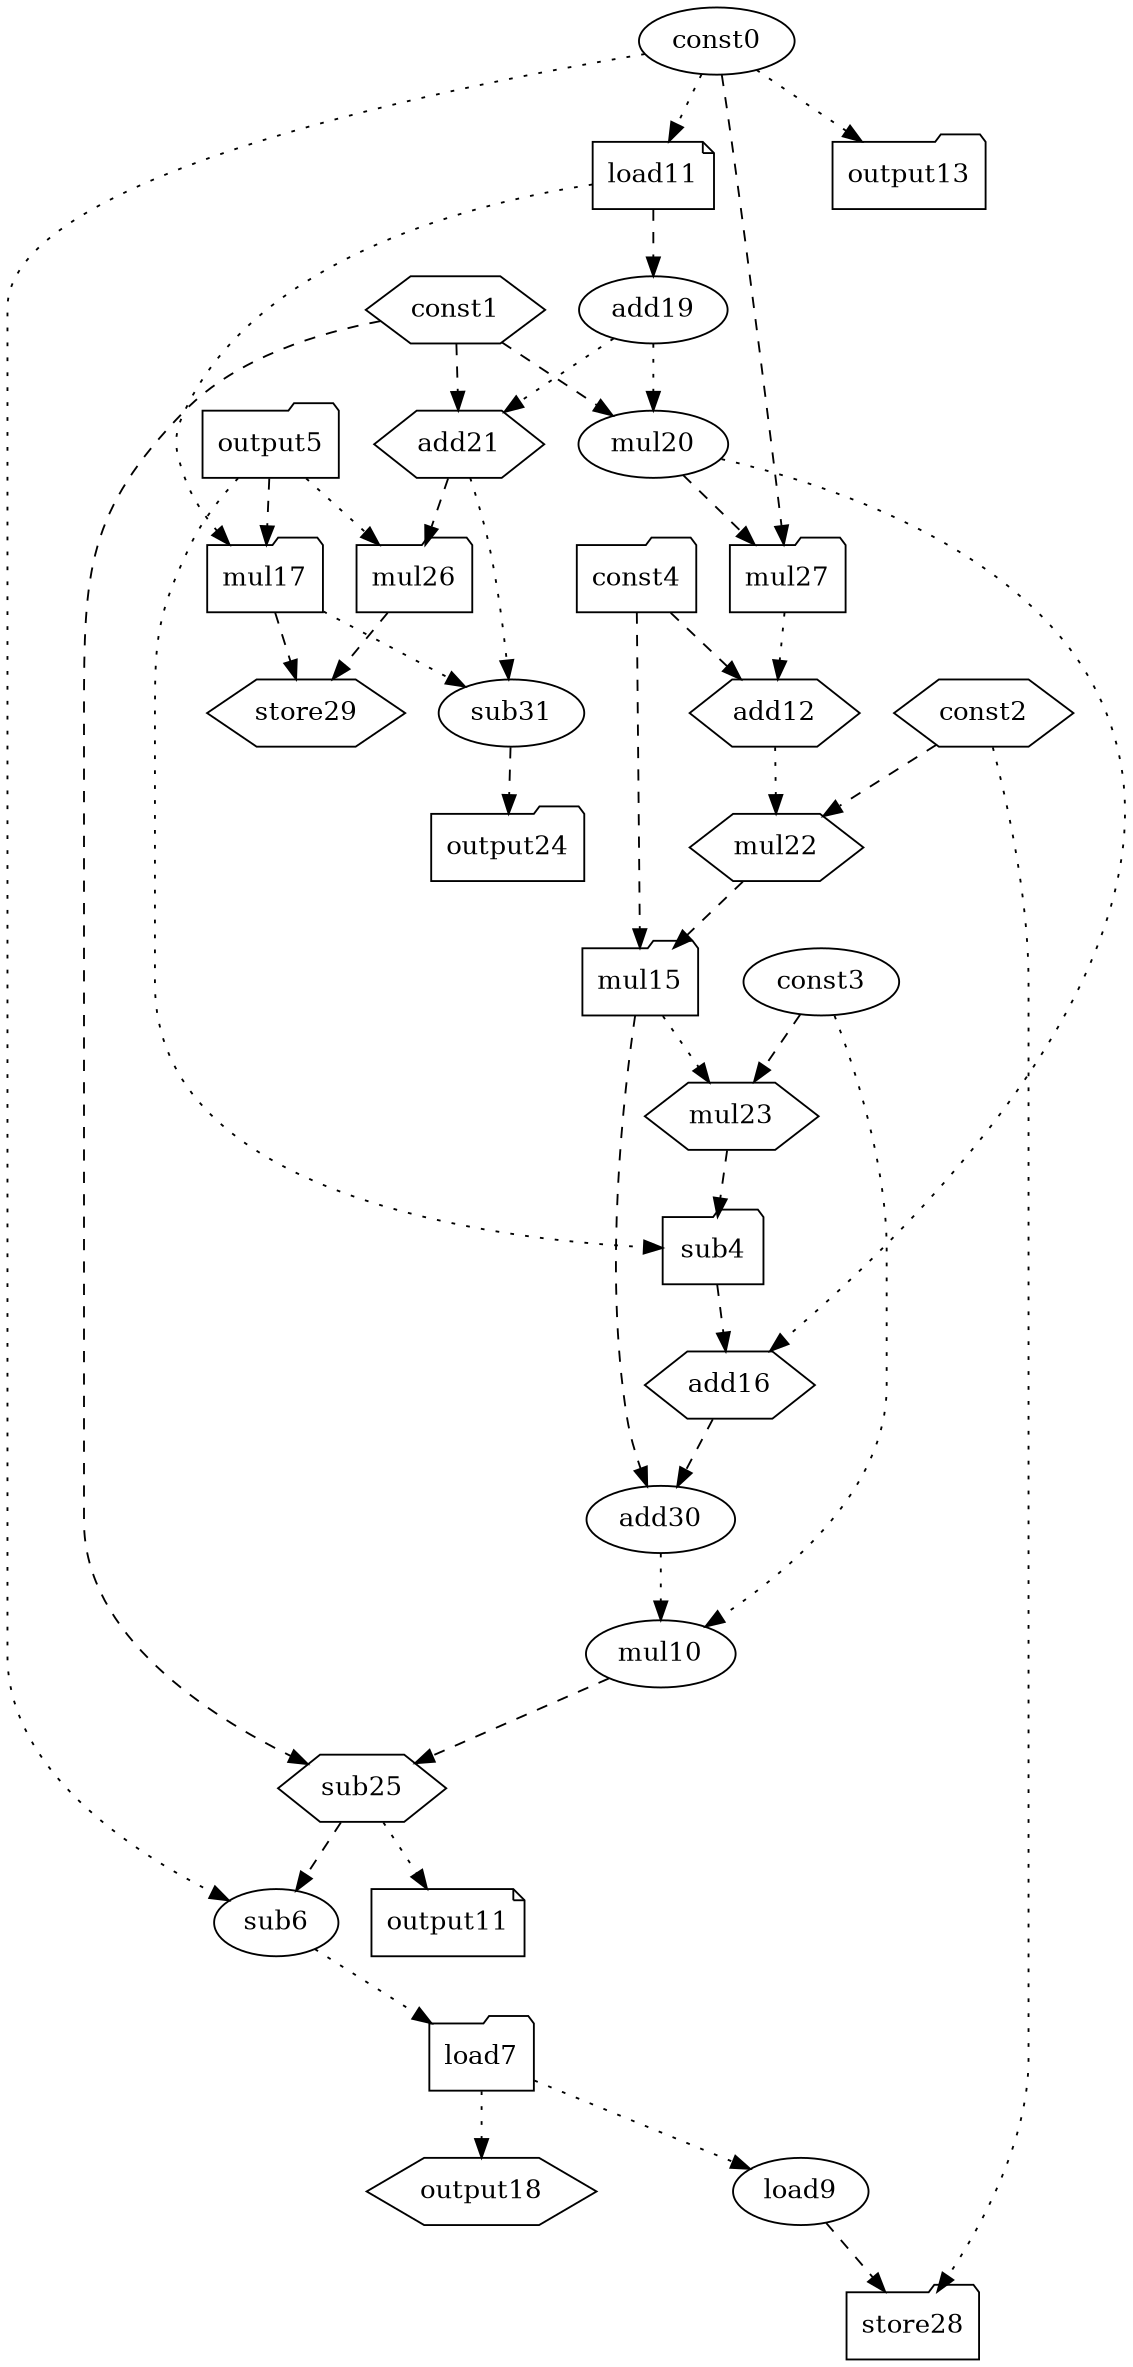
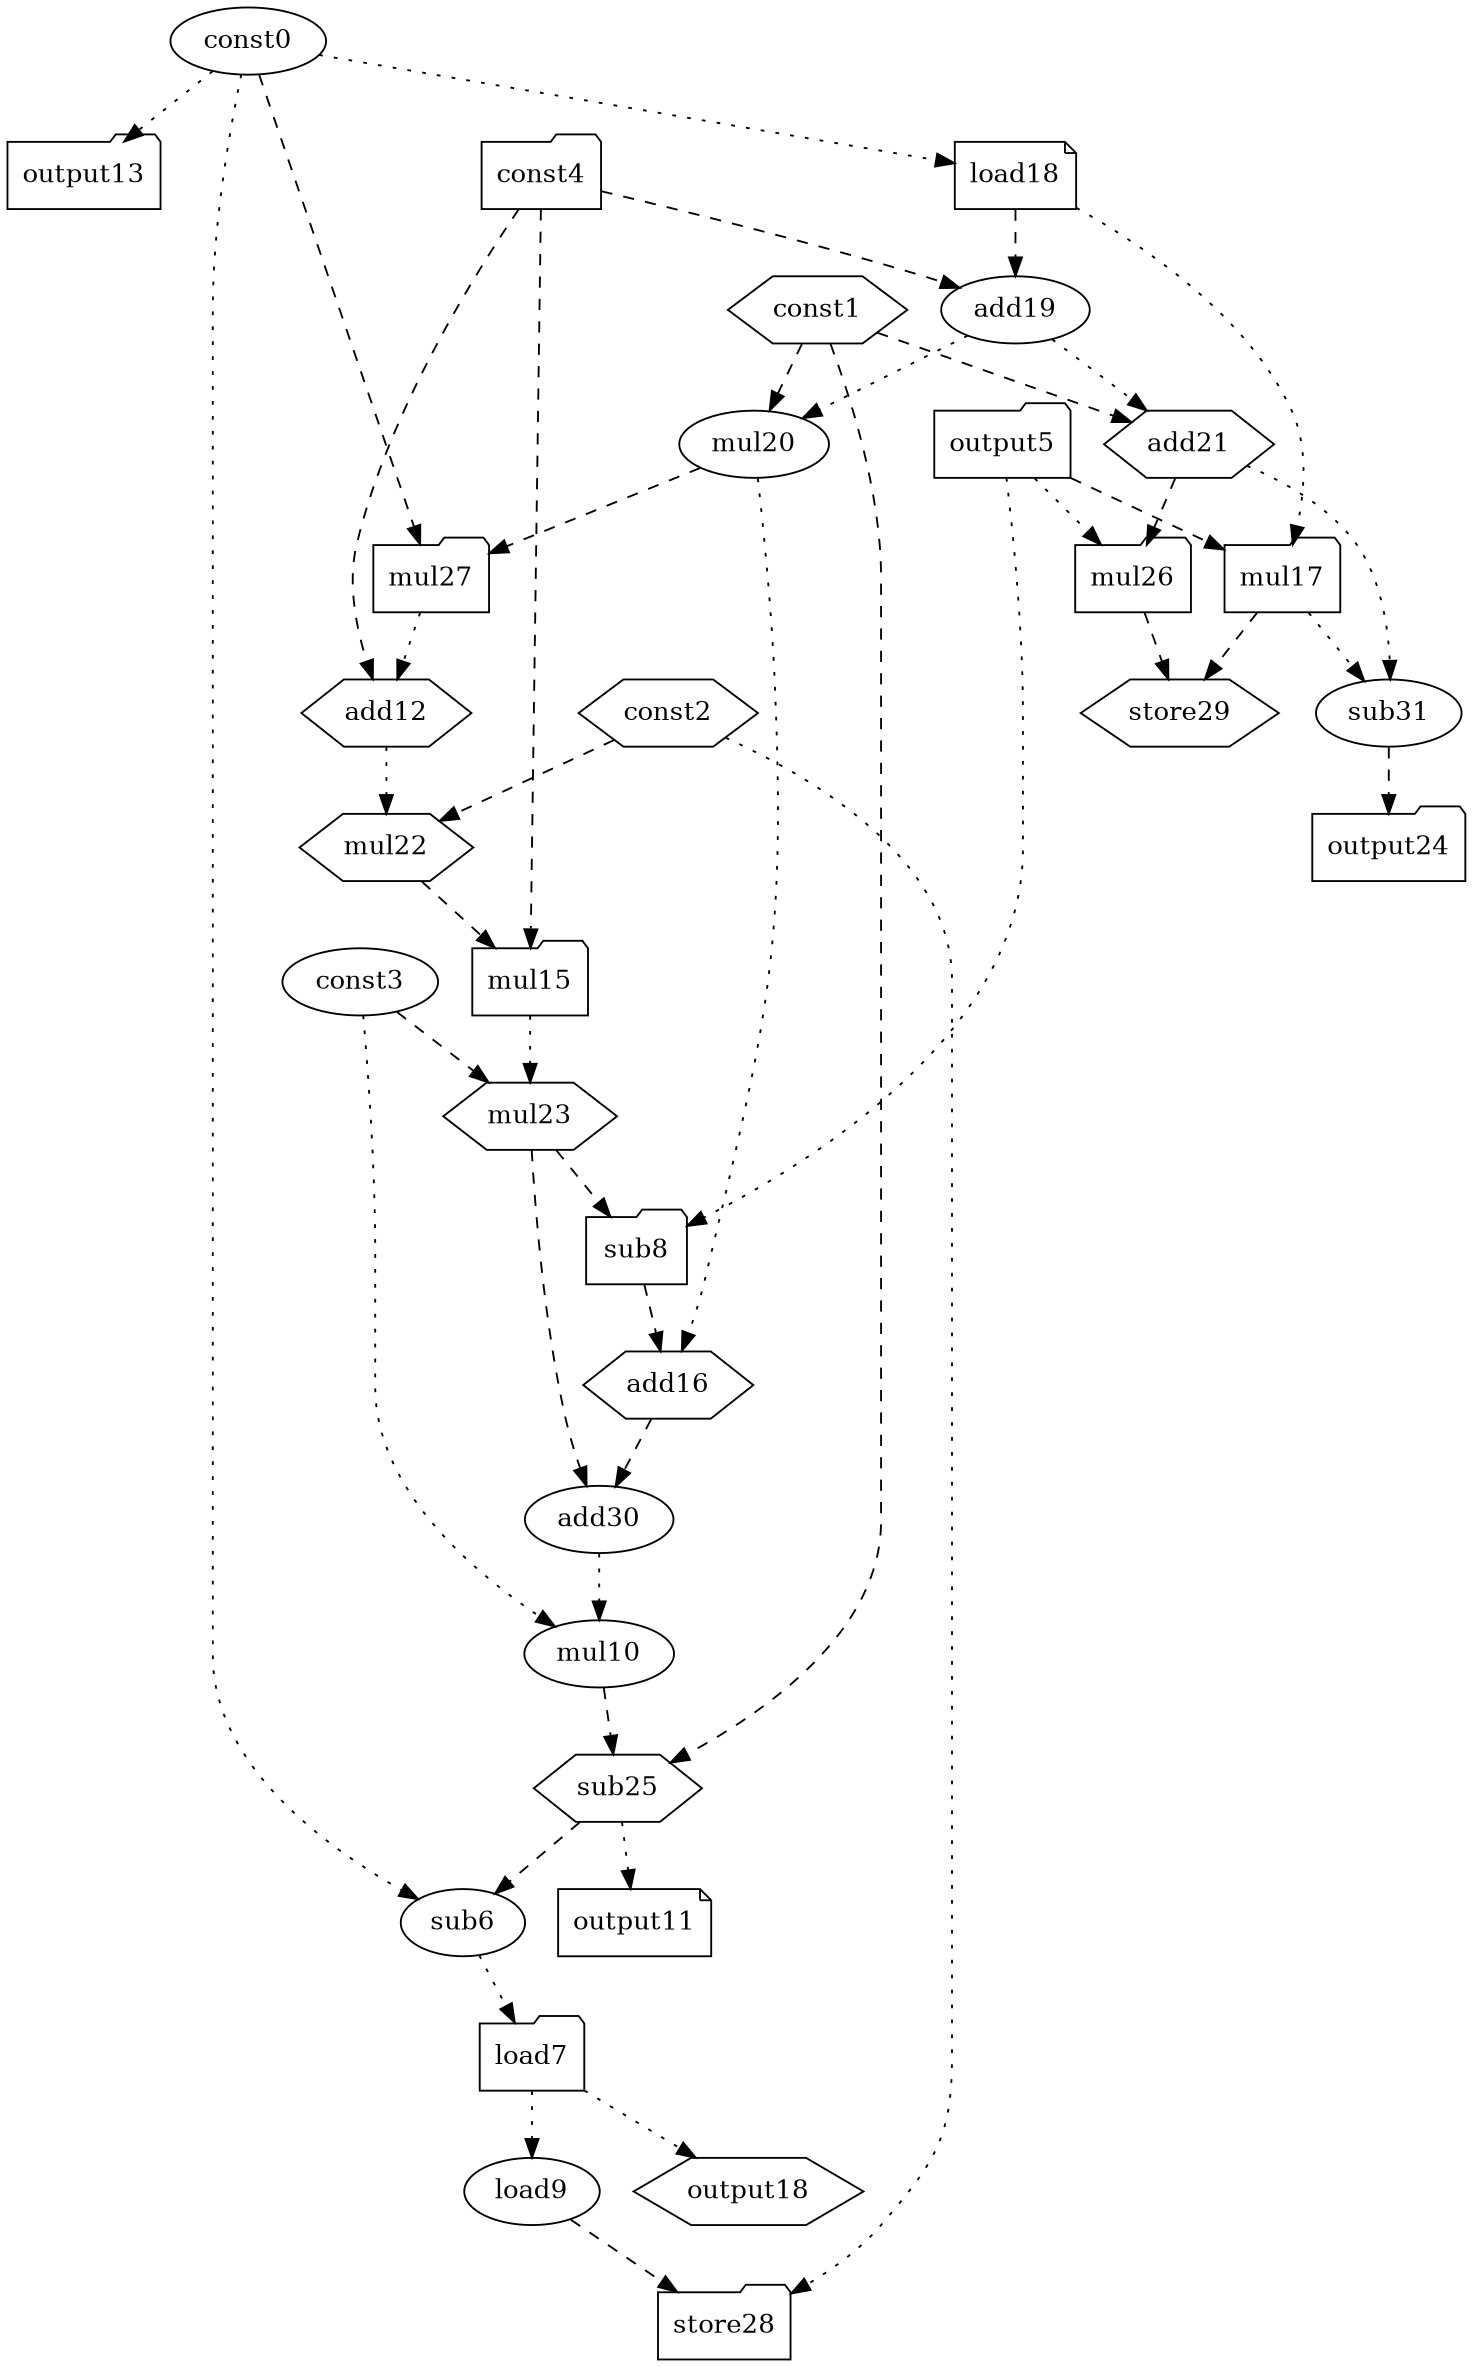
node "load11": label "load11" -> "load18"
edge "const4" -> "add19": added
edge "mul15" -> "add30": now "mul23" -> "add30"
node "sub4": label "sub4" -> "sub8"
